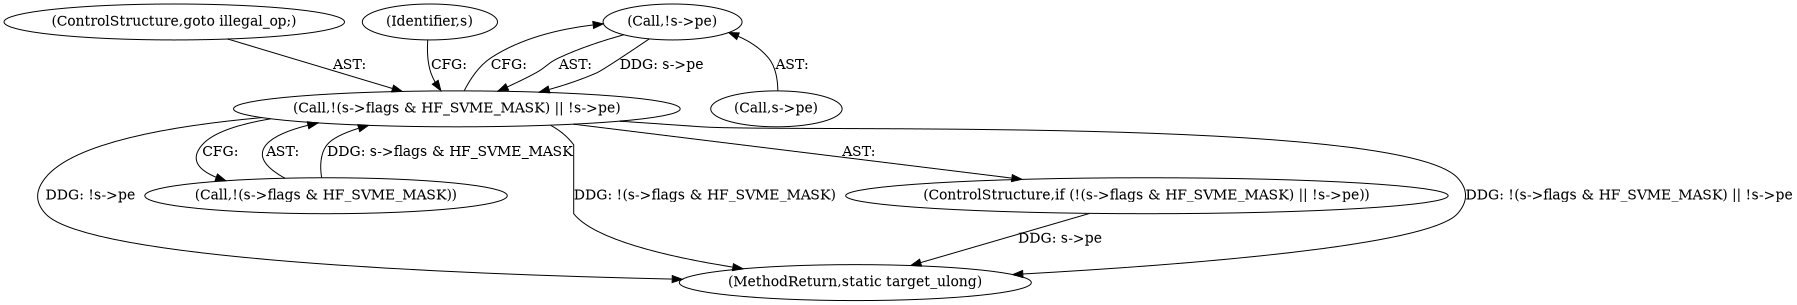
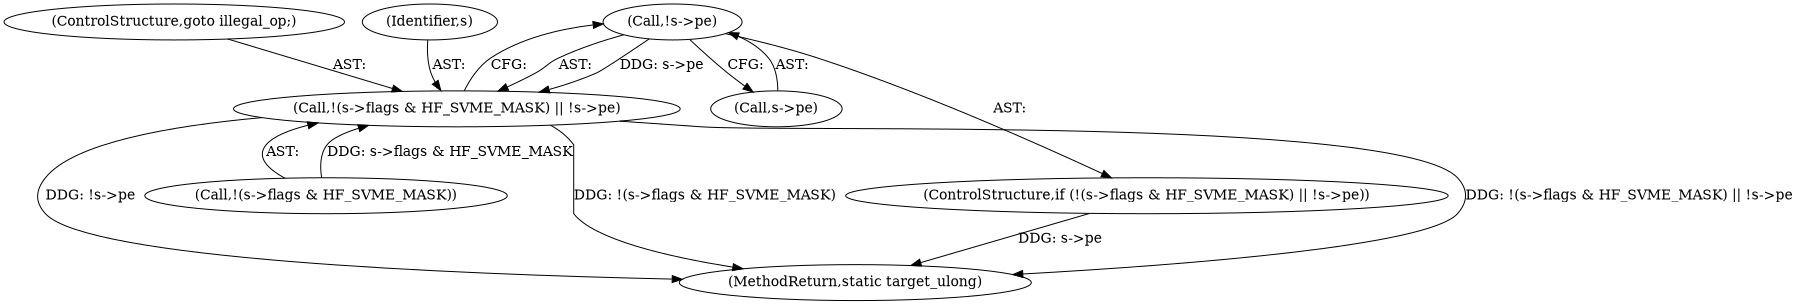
edge "(Call,!s->pe)" -> "(Call,s->pe)": added, label "CFG:"
edge "(Identifier,s)" -> "(Call,!(s->flags & HF_SVME_MASK) || !s->pe)": label "CFG: " -> "AST: "
edge "(Call,!(s->flags & HF_SVME_MASK) || !s->pe)" -> "(Call,!(s->flags & HF_SVME_MASK))": removed, label "CFG:"
edge "(Call,!(s->flags & HF_SVME_MASK) || !s->pe)" -> "(ControlStructure,if (!(s->flags & HF_SVME_MASK) || !s->pe))": now "(Call,!s->pe)" -> "(ControlStructure,if (!(s->flags & HF_SVME_MASK) || !s->pe))"
